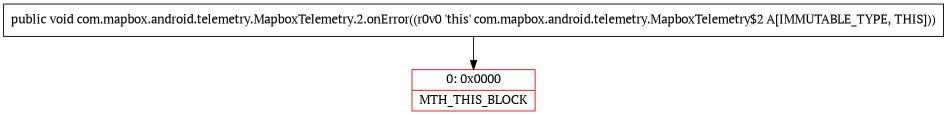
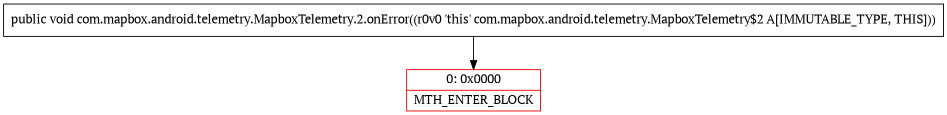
node "0: 0x0000": text "MTH_THIS_BLOCK" -> "MTH_ENTER_BLOCK"
